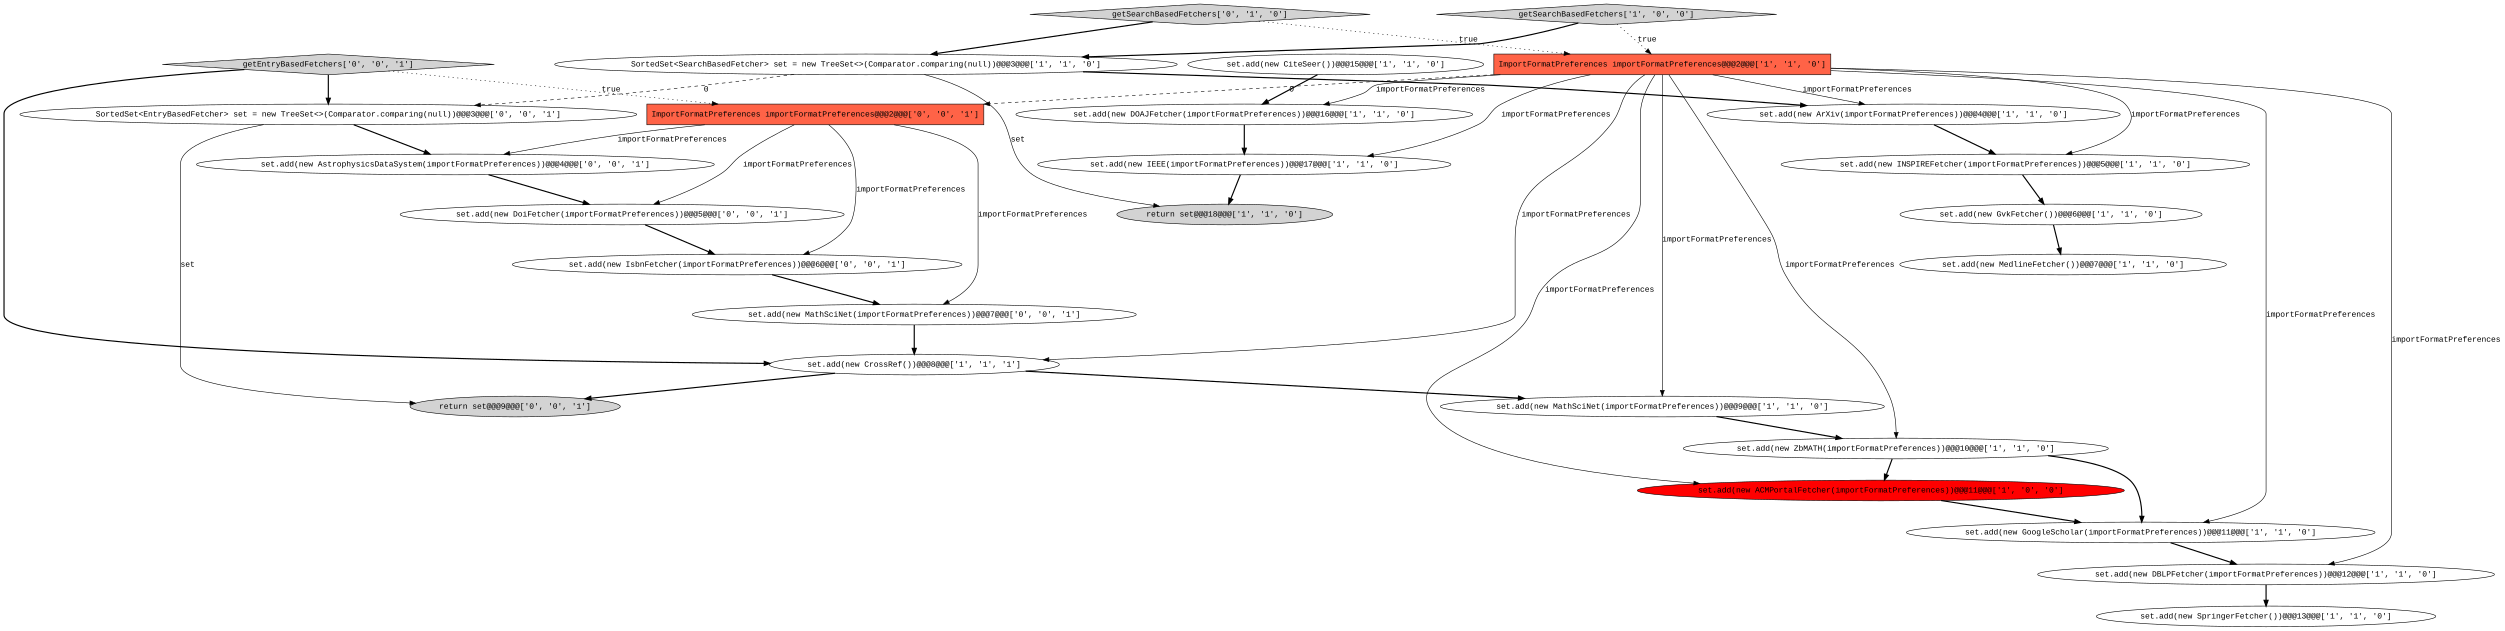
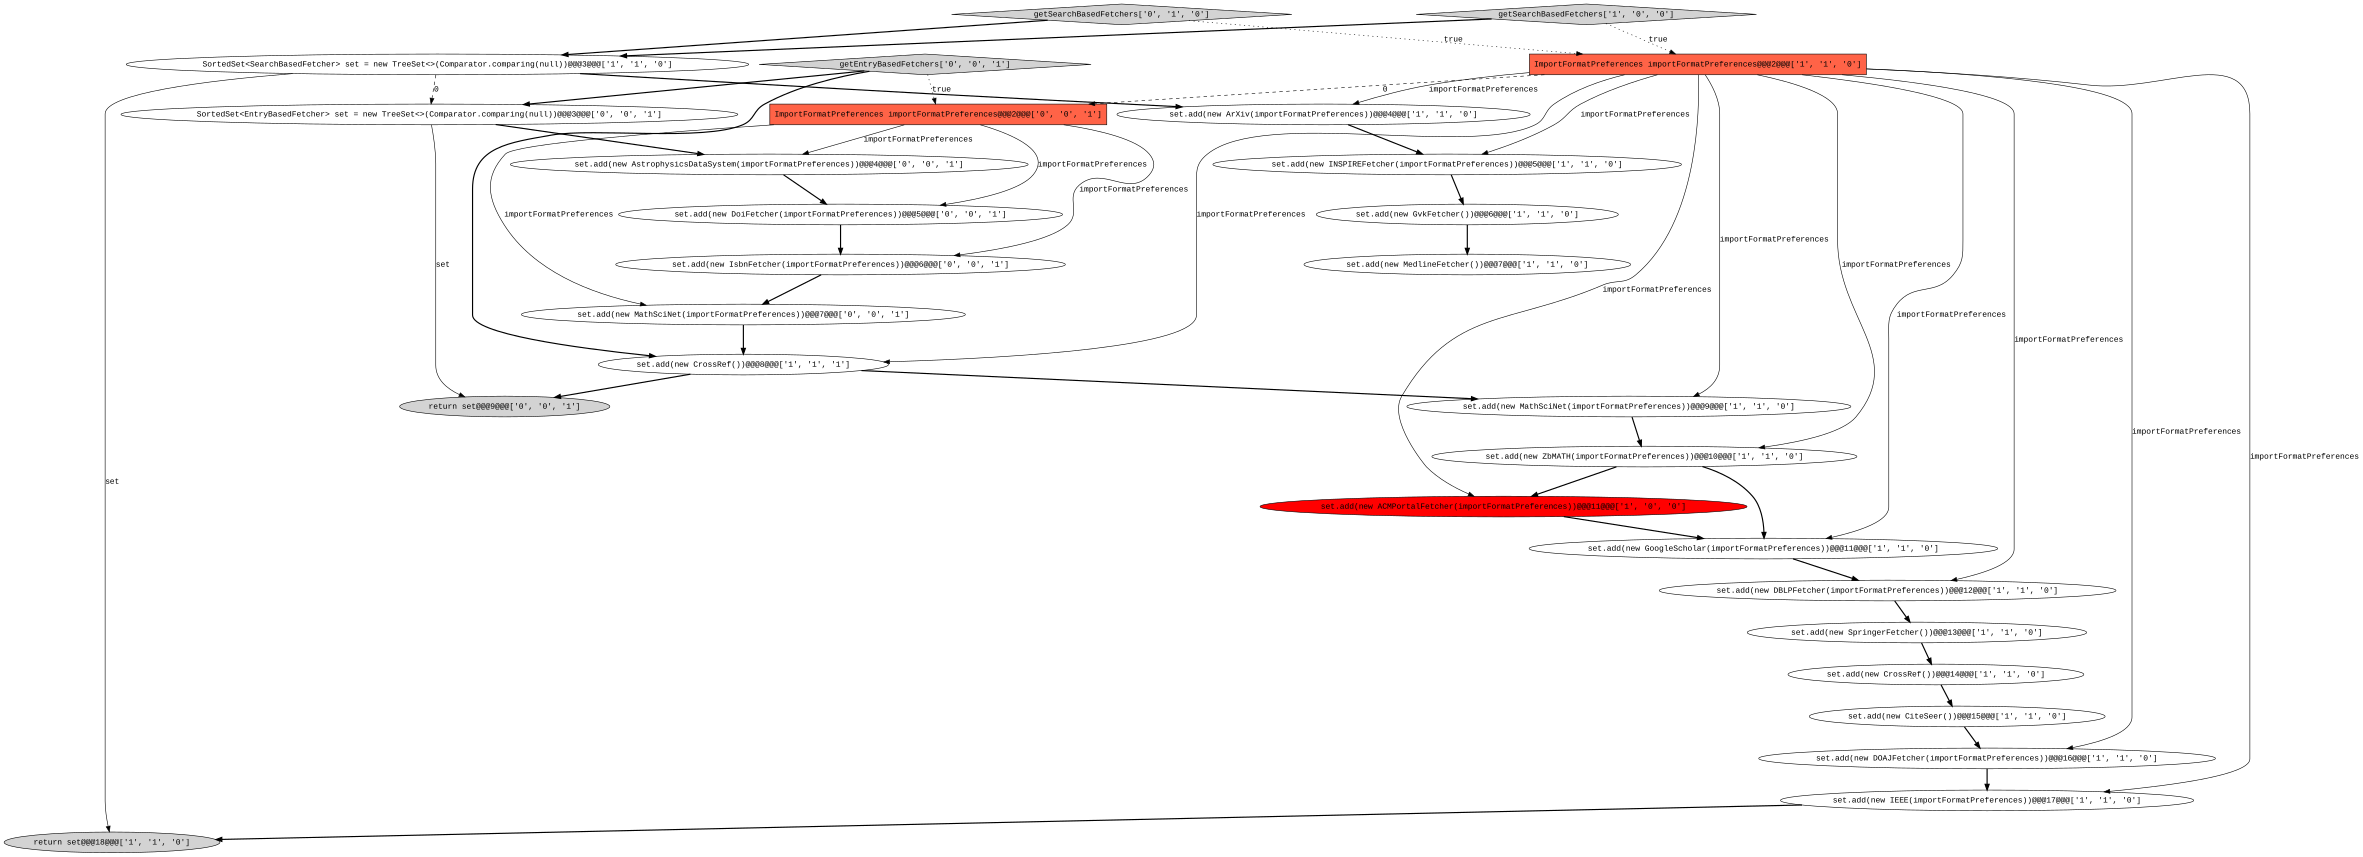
node "set.add(new CrossRef())@@@14@@@['1', '1', '0']": added
